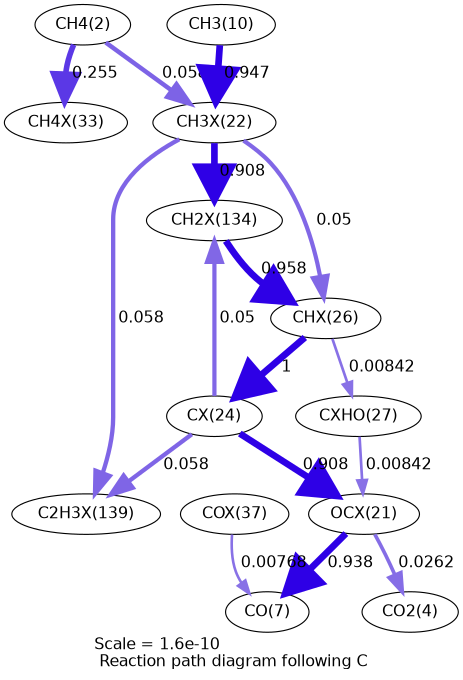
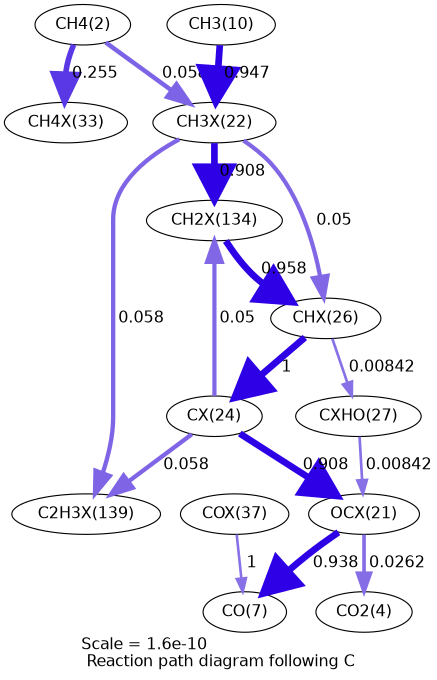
edge "COX(37)" -> "CO(7)": label " 0.00768" -> " 1"
